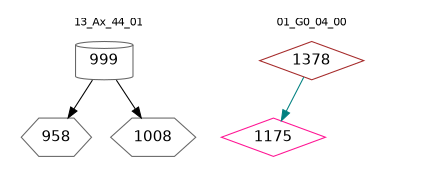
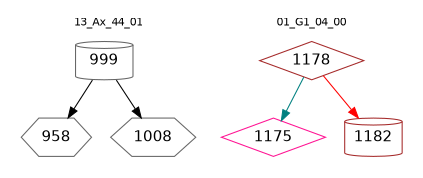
cluster "01_G0_04_00": label "01_G0_04_00" -> "01_G1_04_00"
node "1378": label "1378" -> "1178"
node "1182": added
